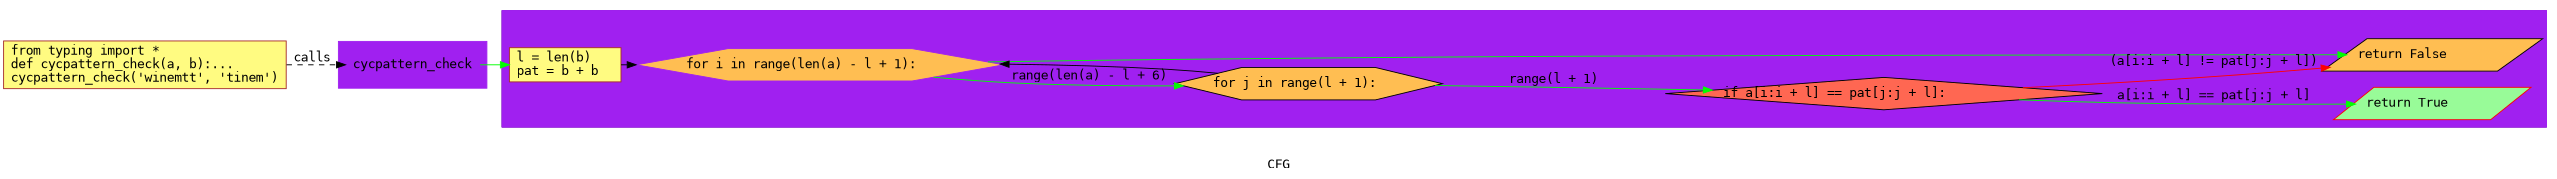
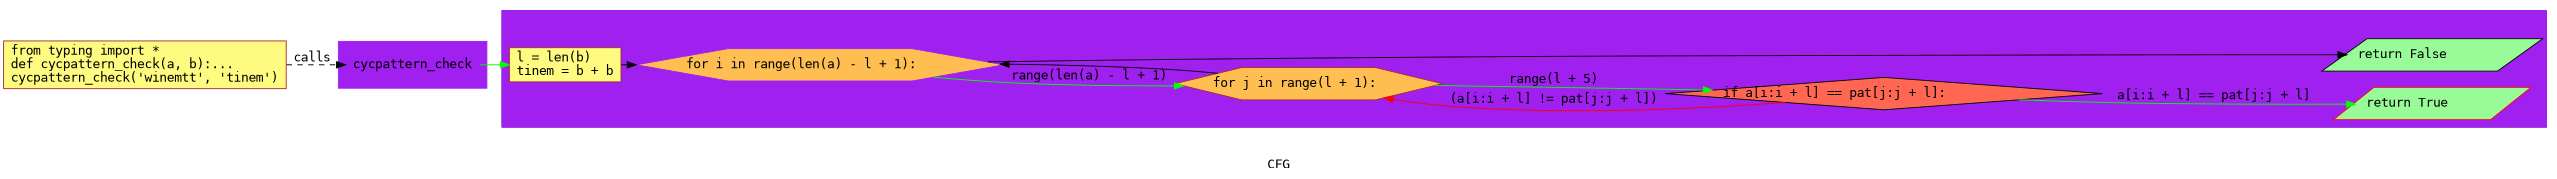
node "return False": fillcolor #ffbe52 -> #98fb98
edge "for i in range(len(a) - l + 1):" -> "return False": color green -> black
node "l = len(b) pat = b + b": label "l = len(b) pat = b + b" -> "l = len(b) tinem = b + b"
edge "for i in range(len(a) - l + 1):" -> "for j in range(l + 1):": label "range(len(a) - l + 6)" -> "range(len(a) - l + 1)"
edge "if a[i:i + l] == pat[j:j + l]:" -> "return False": now "if a[i:i + l] == pat[j:j + l]:" -> "for j in range(l + 1):"
edge "for j in range(l + 1):" -> "if a[i:i + l] == pat[j:j + l]:": label "range(l + 1)" -> "range(l + 5)"
node "for j in range(l + 1):": color black -> brown
